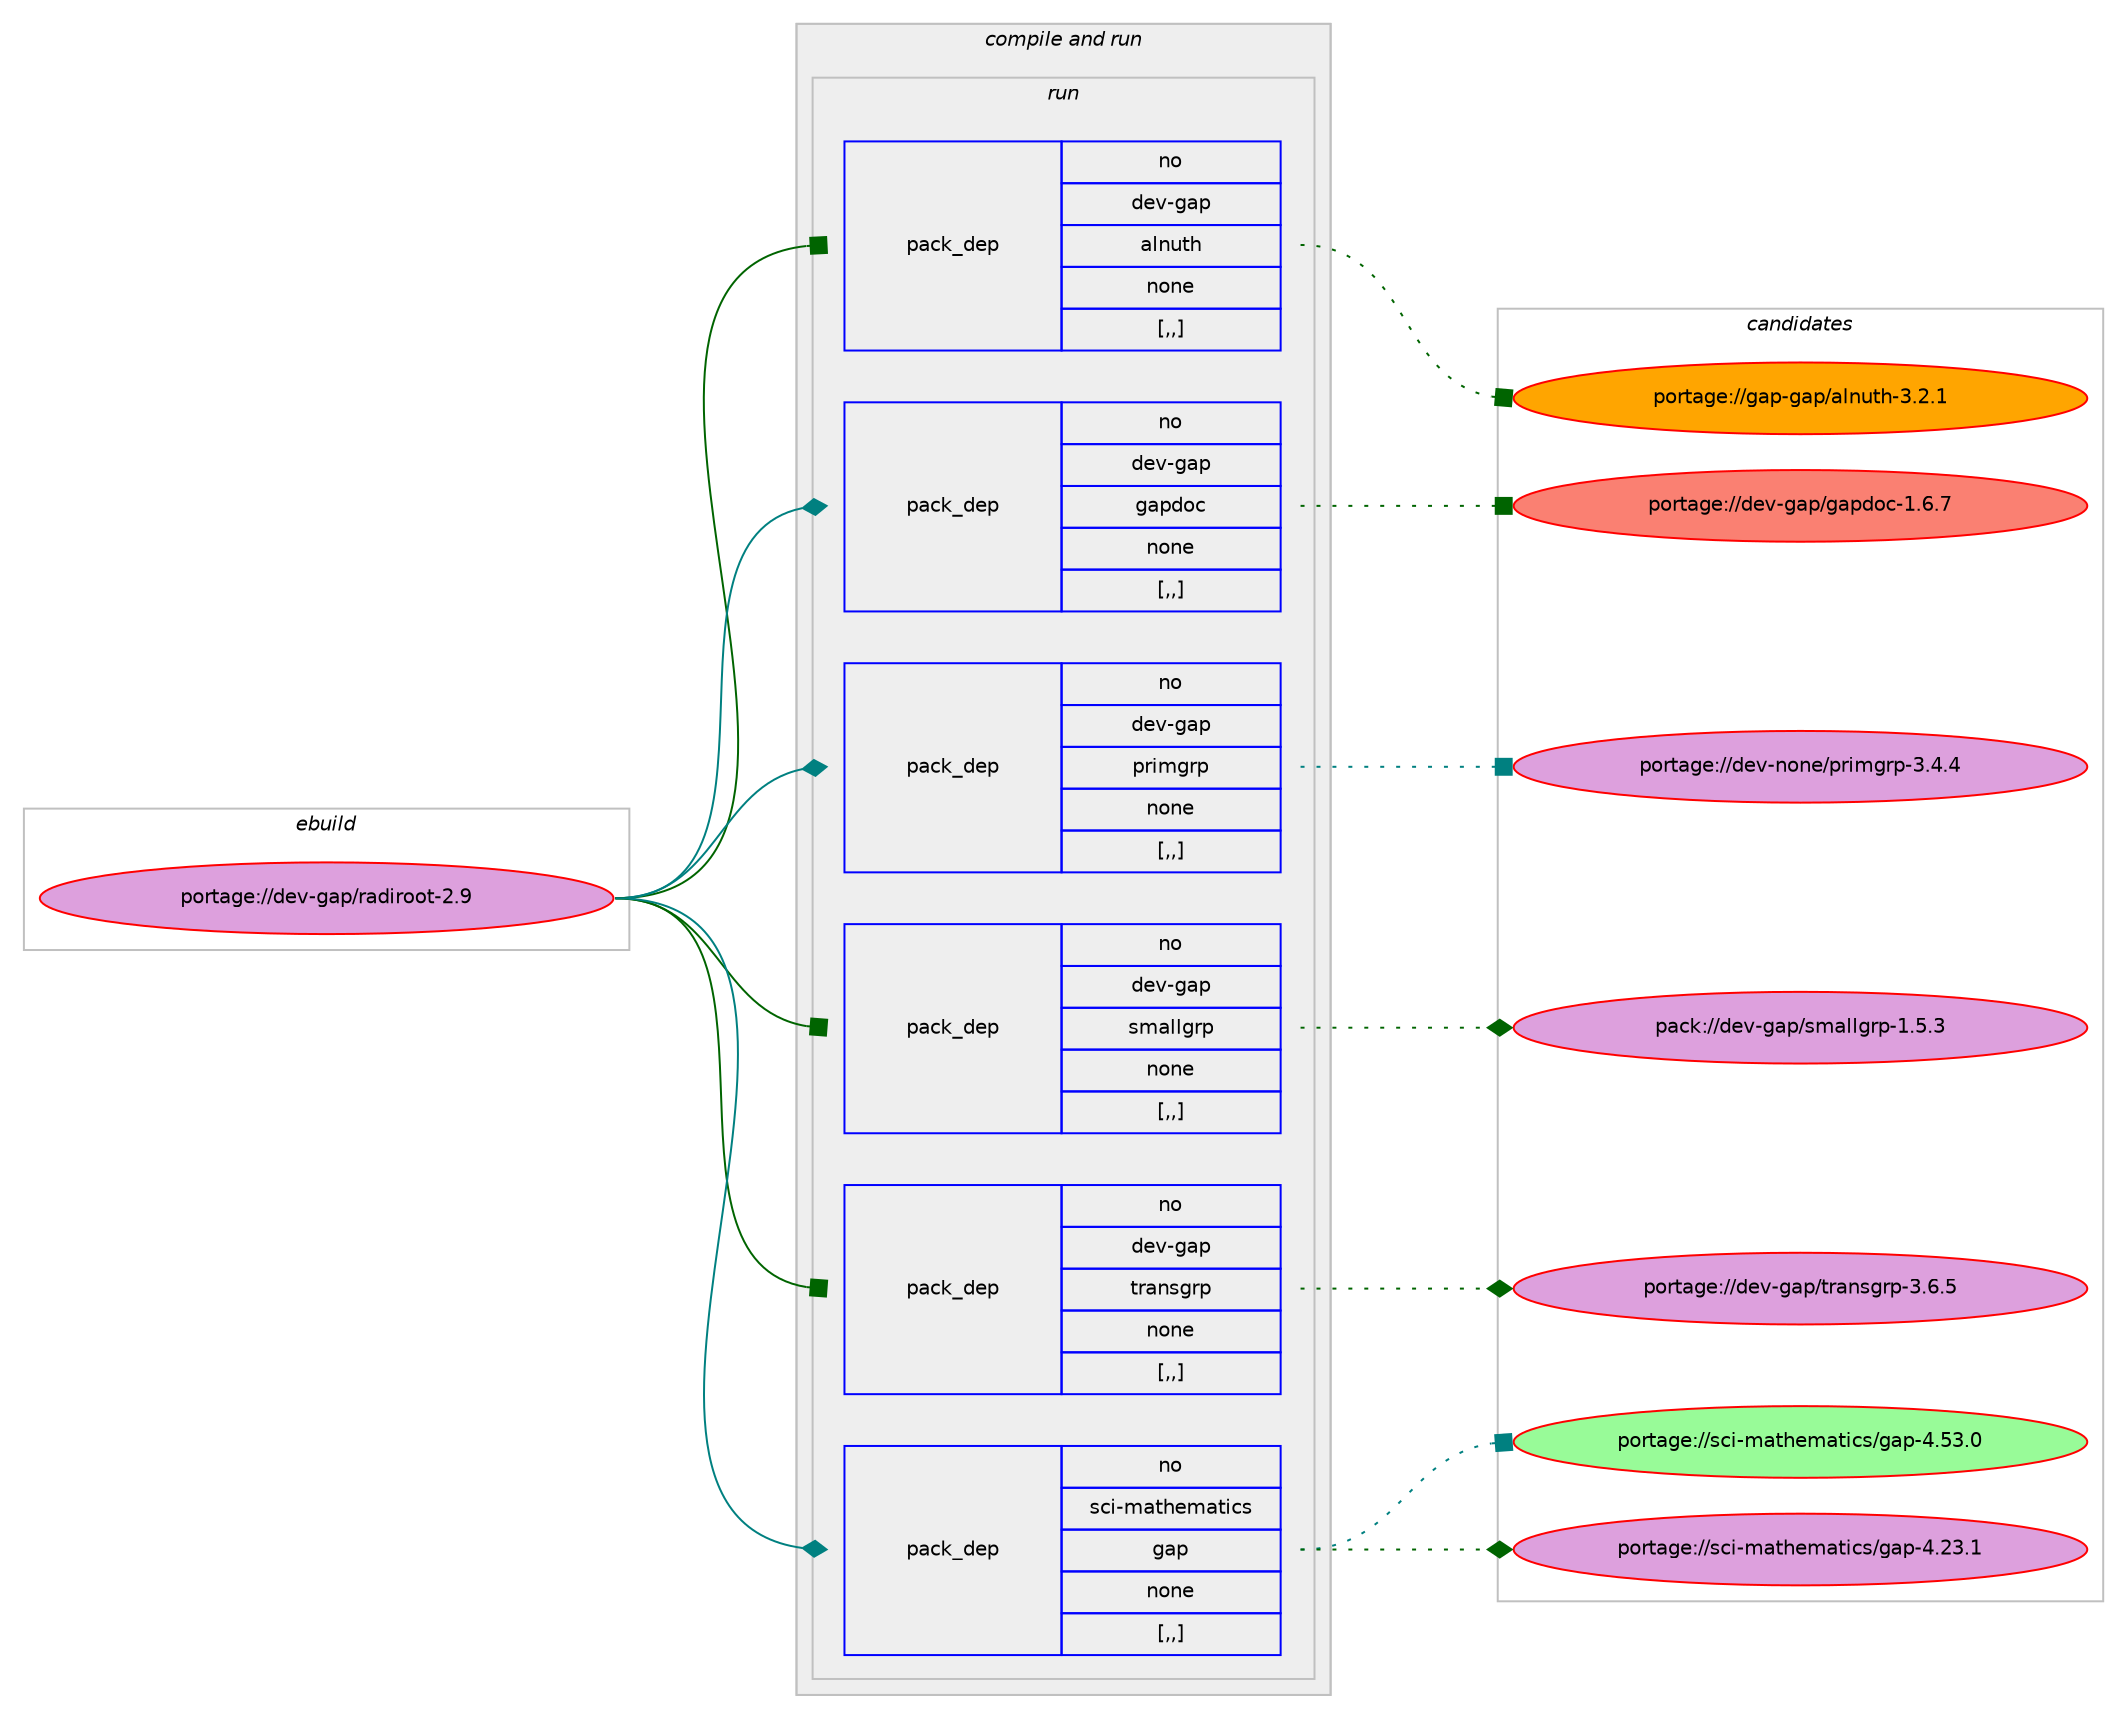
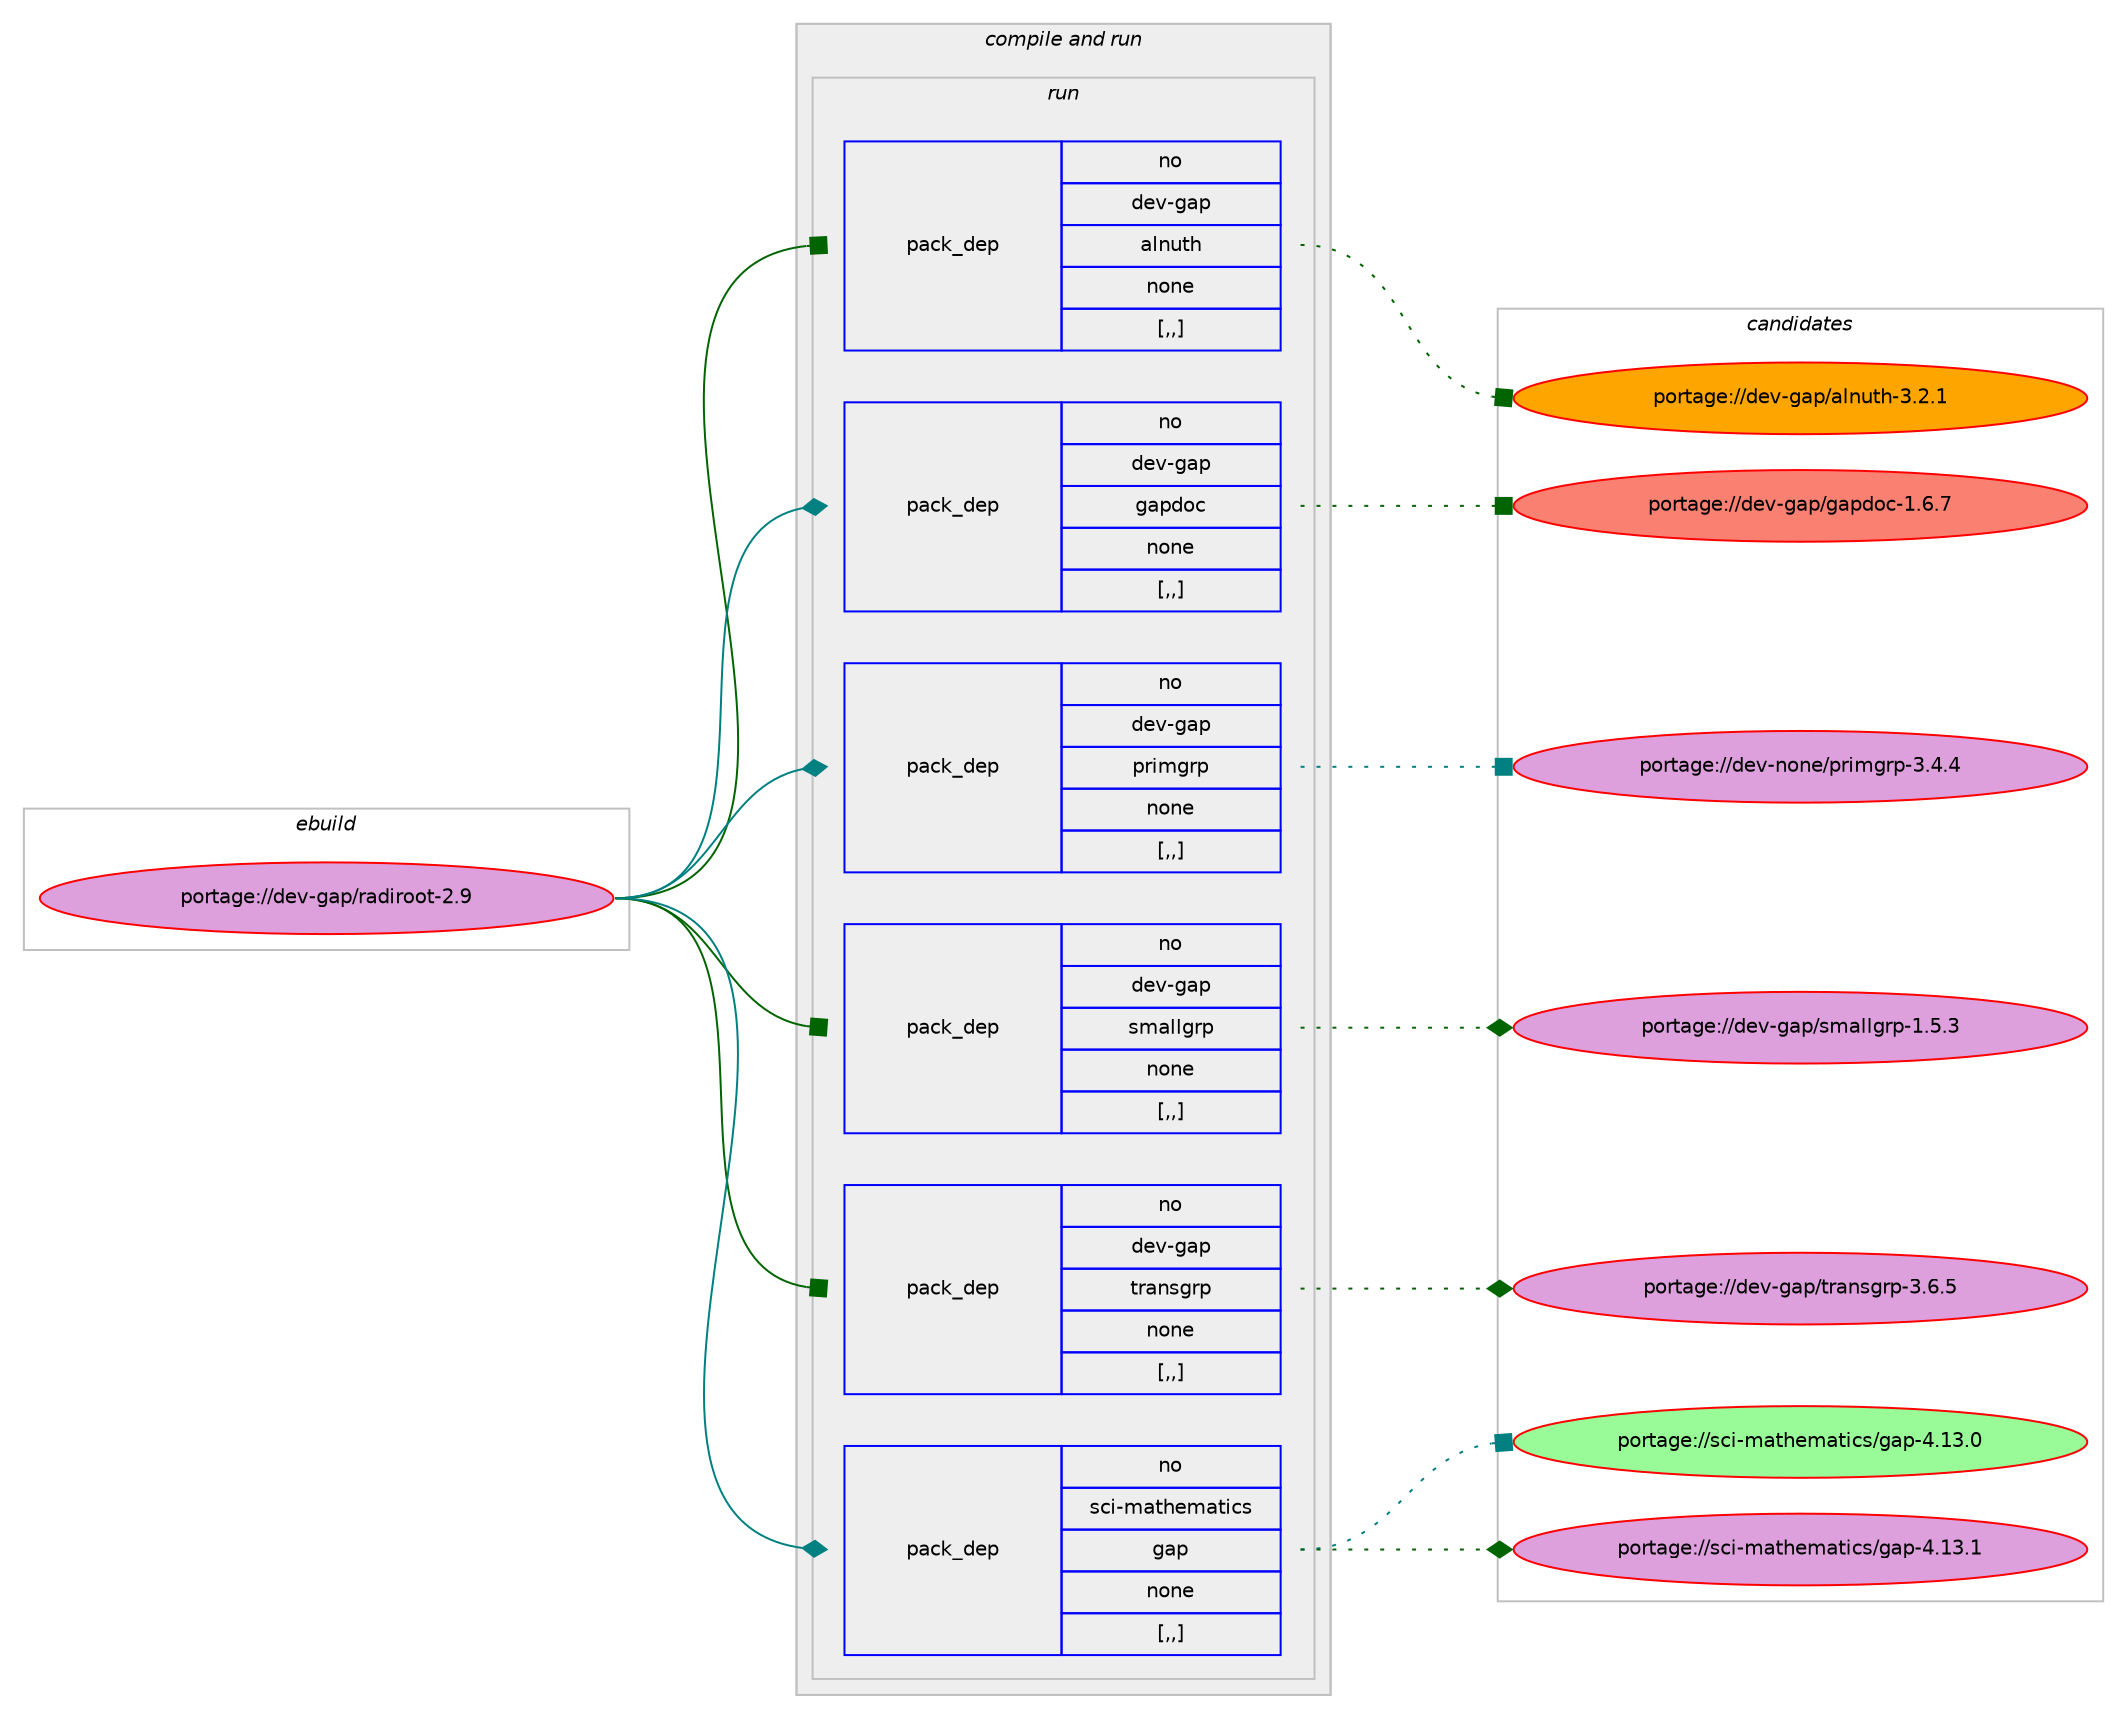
node "portage://gap-gap/alnuth-3.2.1": label "portage://gap-gap/alnuth-3.2.1" -> "portage://dev-gap/alnuth-3.2.1"
node "pack://dev-gap/smallgrp-1.5.3": label "pack://dev-gap/smallgrp-1.5.3" -> "portage://dev-gap/smallgrp-1.5.3"
node "portage://sci-mathematics/gap-4.53.0": label "portage://sci-mathematics/gap-4.53.0" -> "portage://sci-mathematics/gap-4.13.0"
node "portage://sci-mathematics/gap-4.23.1": label "portage://sci-mathematics/gap-4.23.1" -> "portage://sci-mathematics/gap-4.13.1"
